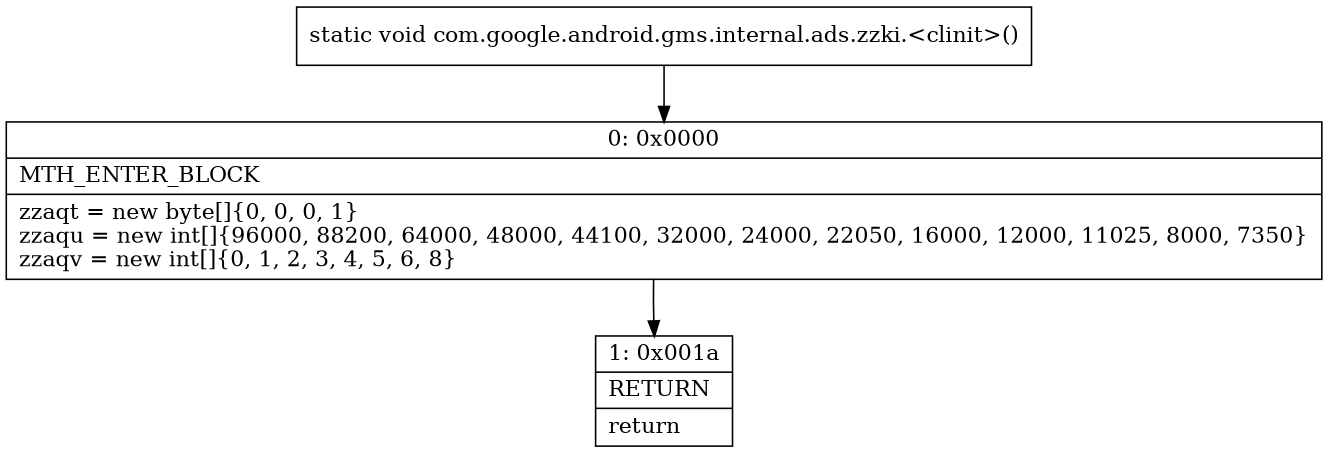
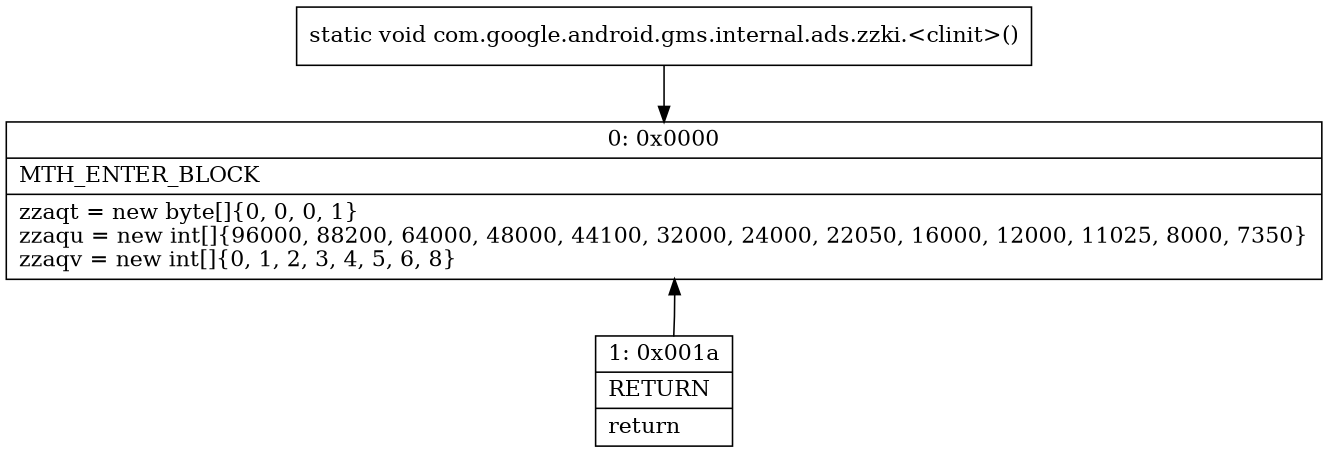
edge "0: 0x0000" -> "1: 0x001a": reversed
